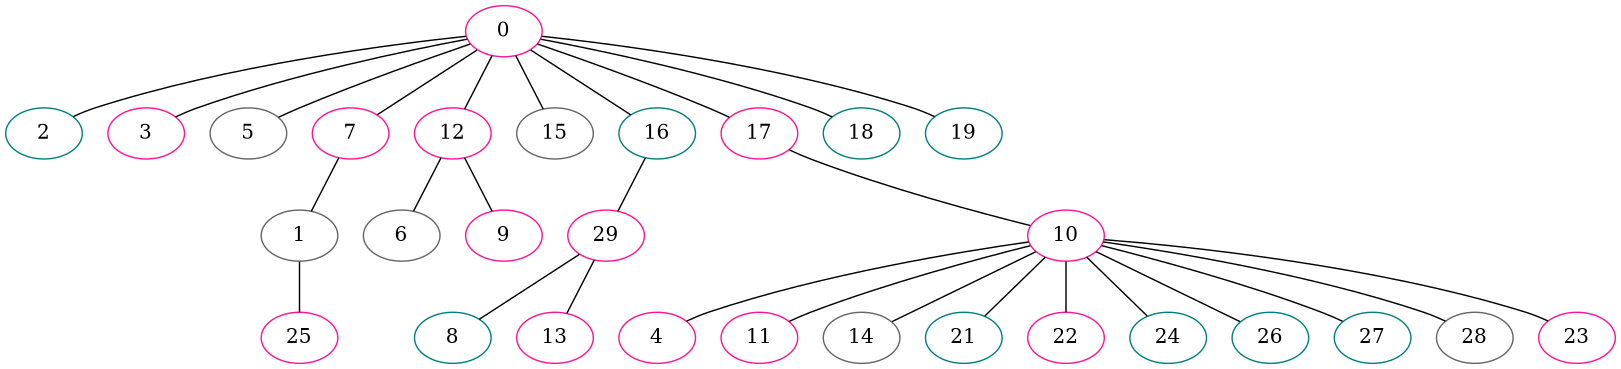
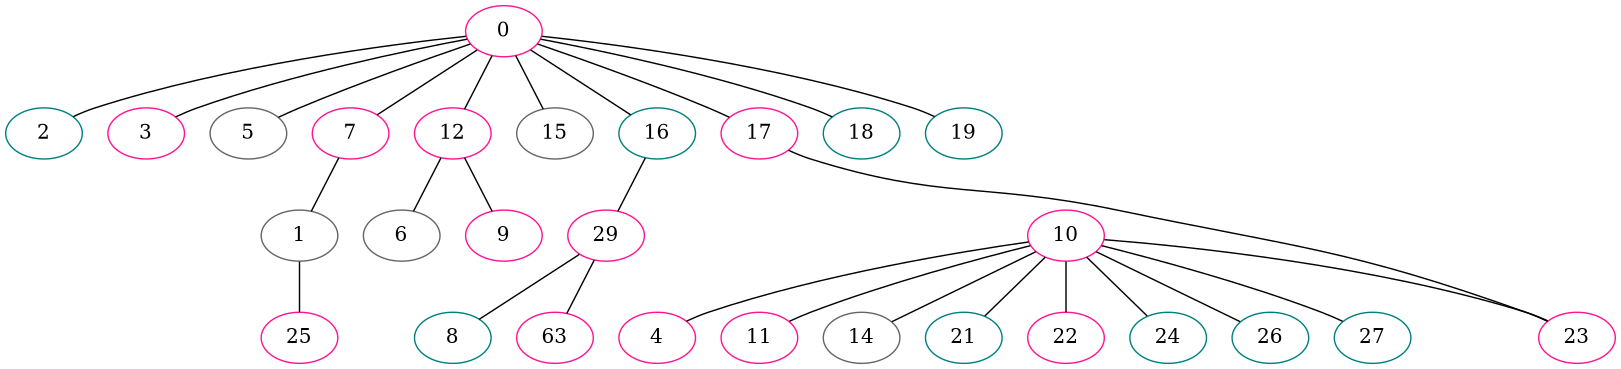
edge "17" -- "10": now "17" -- "23"
node "13": label "13" -> "63"
node "28": removed
